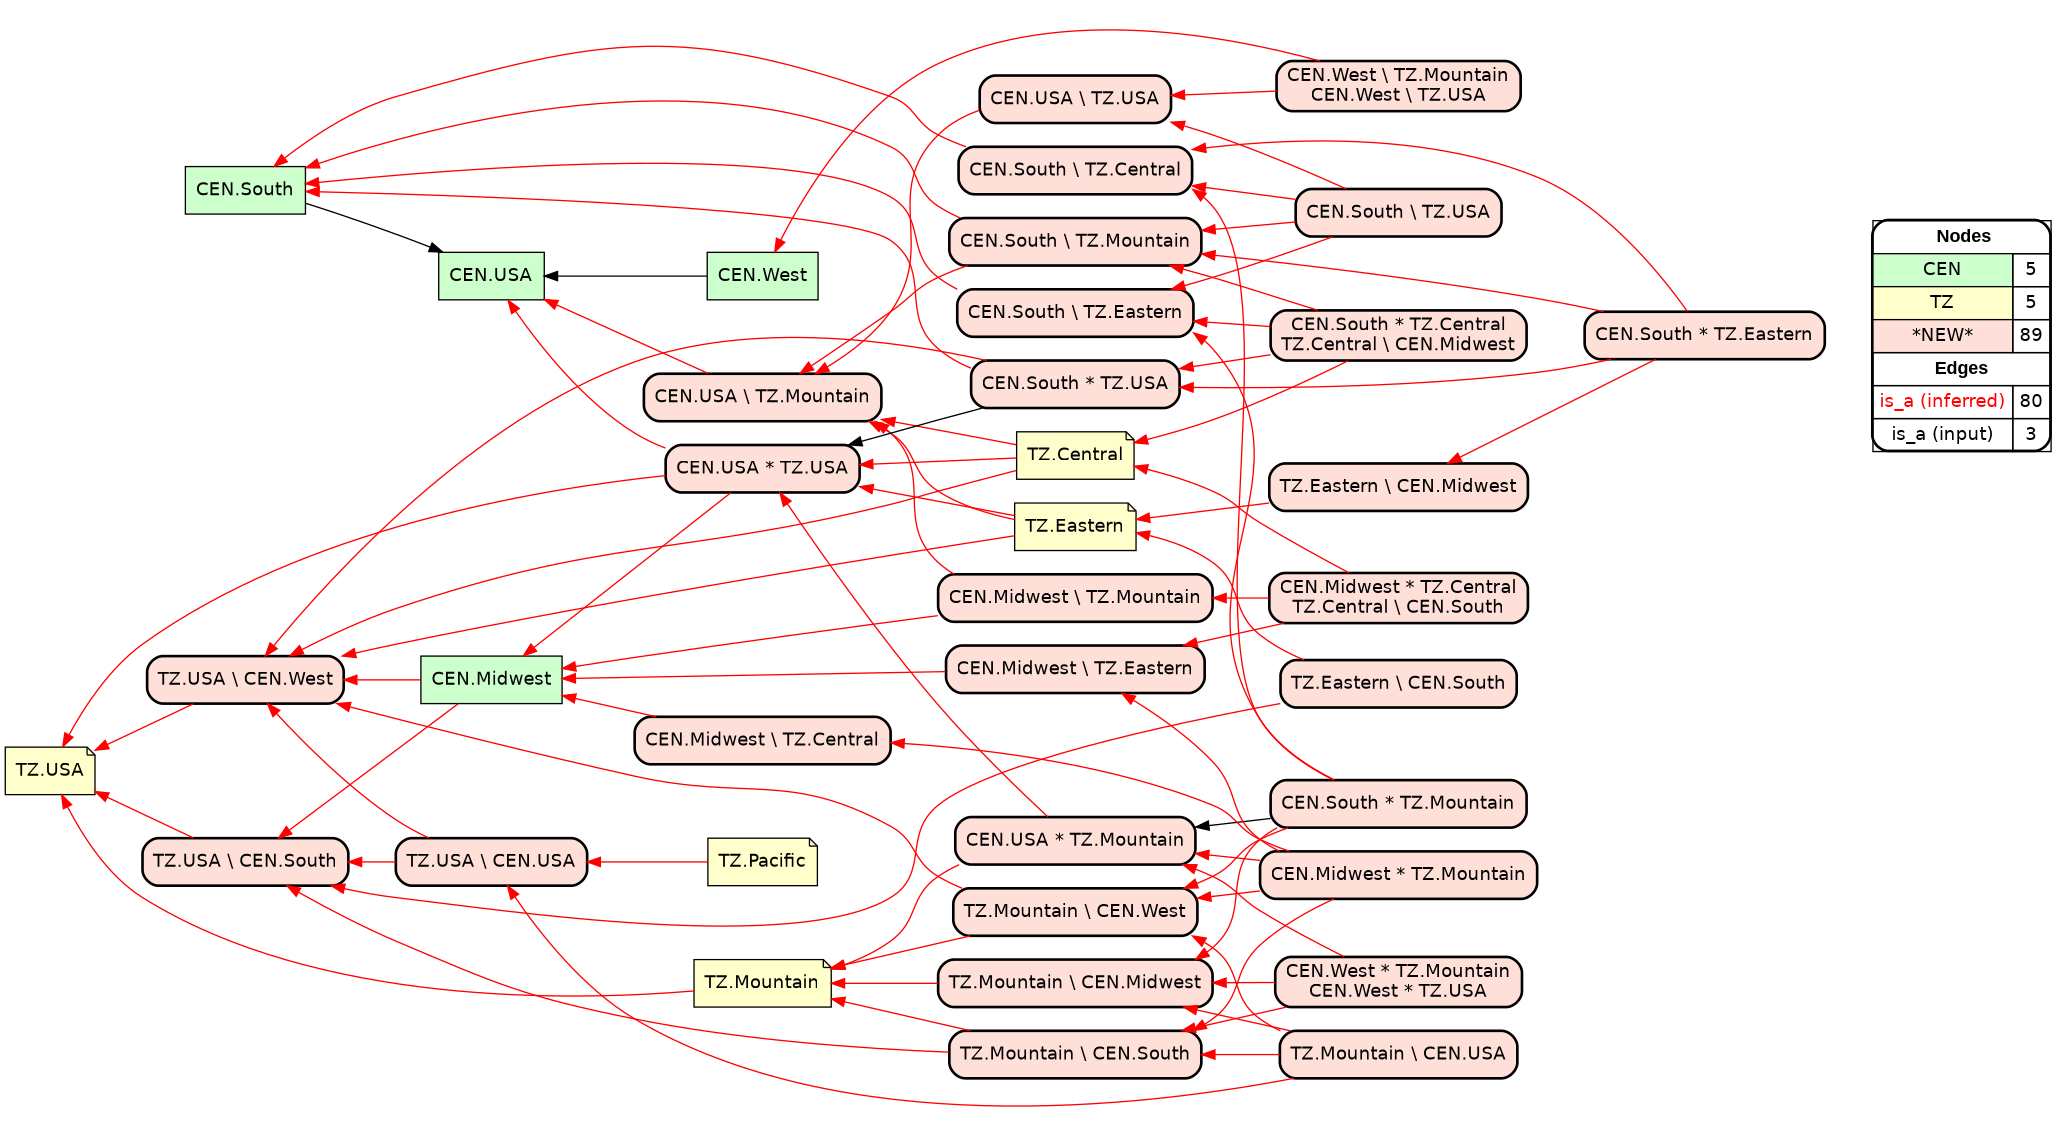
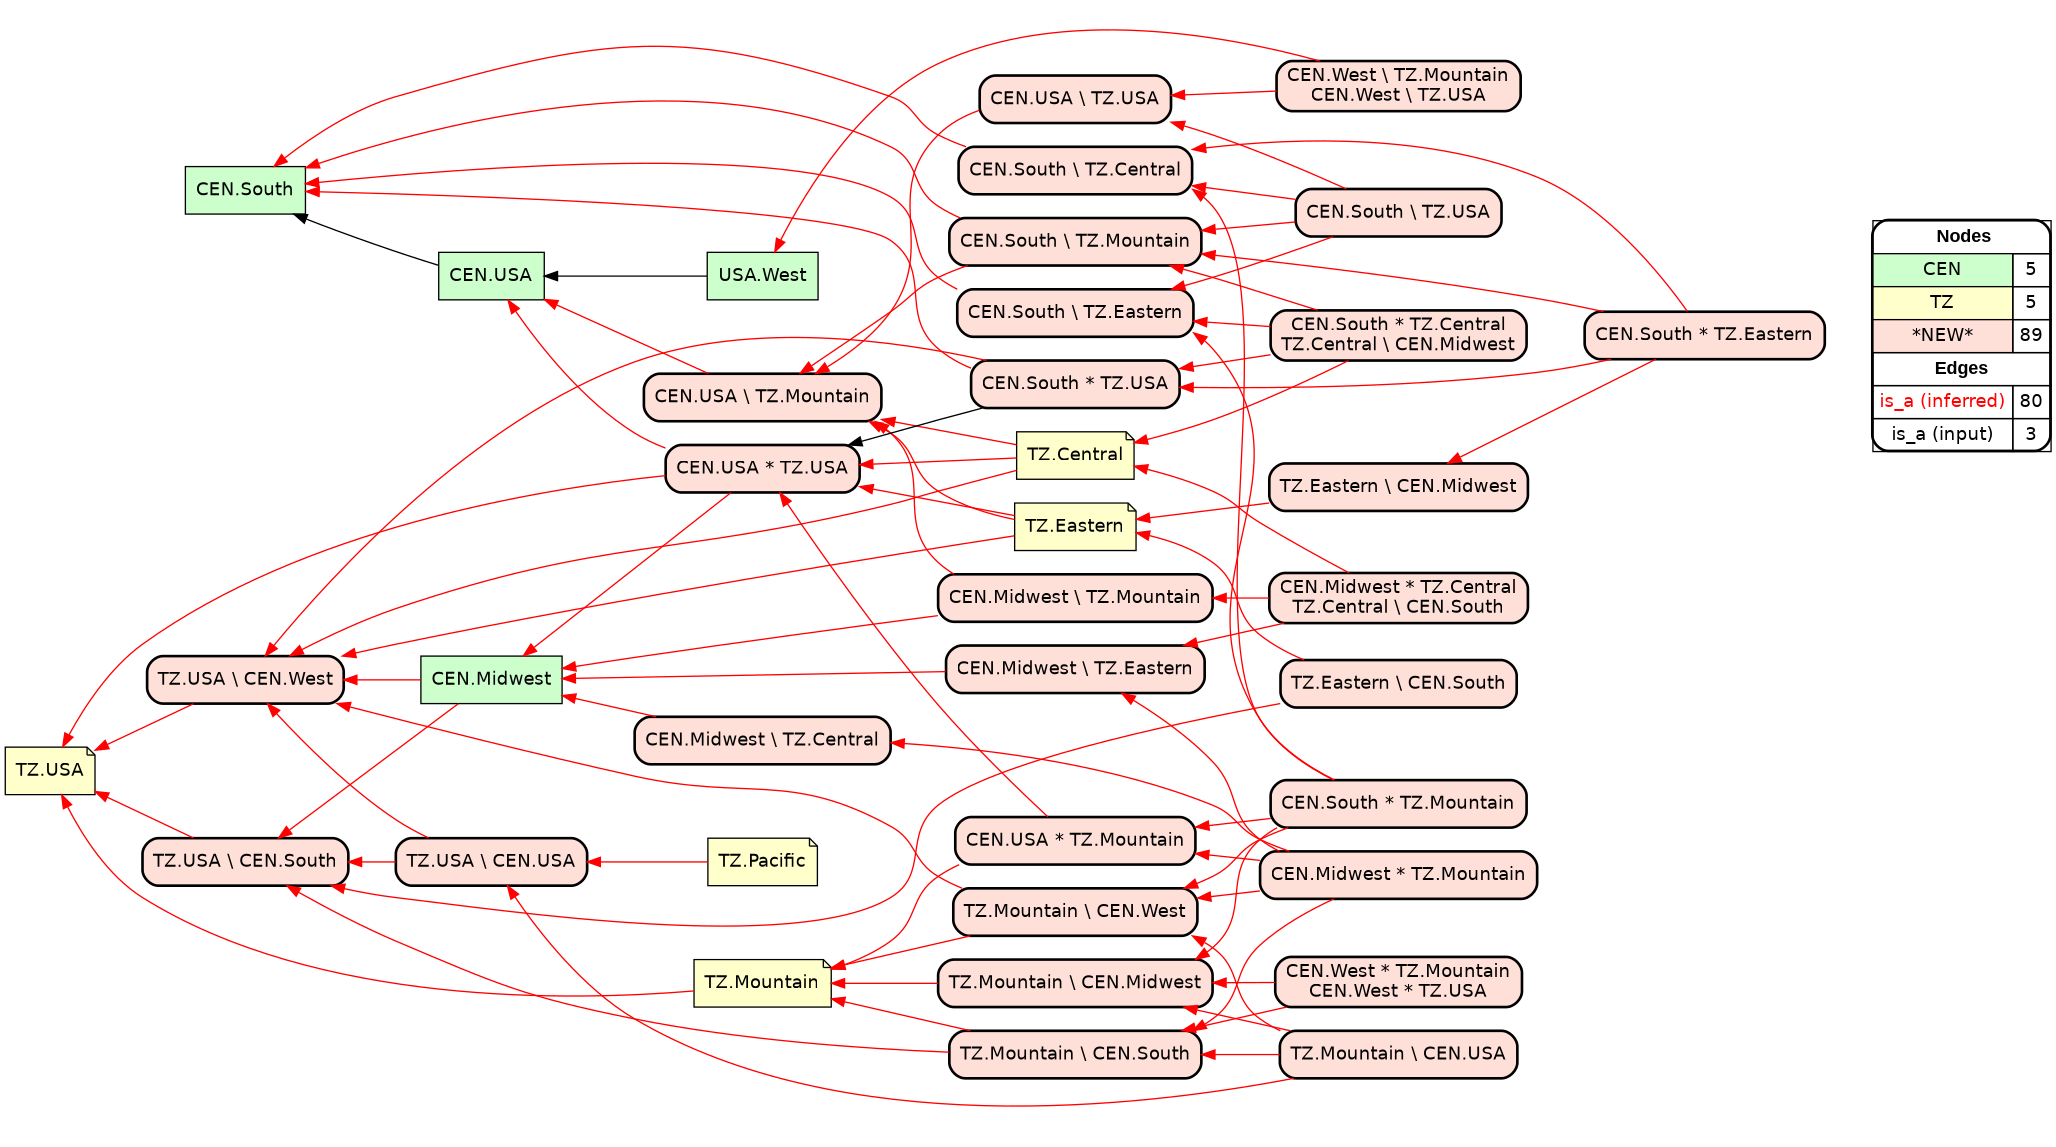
edge "CEN.South" -> "CEN.USA": reversed
node "CEN.West": label "CEN.West" -> "USA.West"
edge "CEN.South * TZ.Mountain" -> "CEN.USA * TZ.Mountain": color #000000 -> #ff0000
edge "CEN.West * TZ.Mountain CEN.West * TZ.USA" -> "CEN.USA * TZ.Mountain": removed
